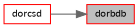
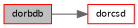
edge "dorcsd" -> "dorbdb": reversed
